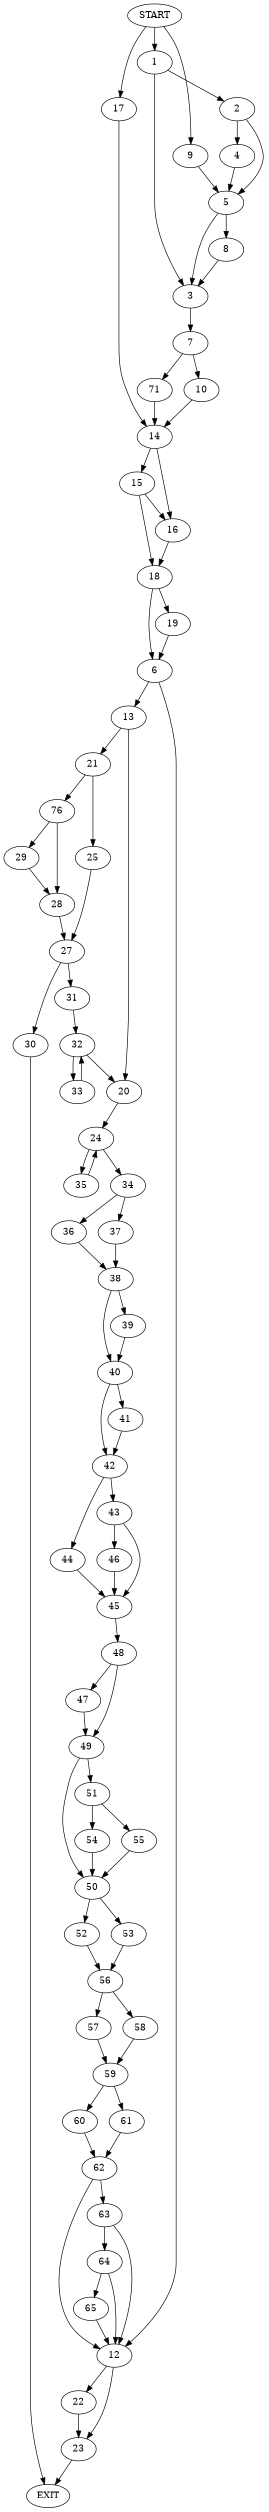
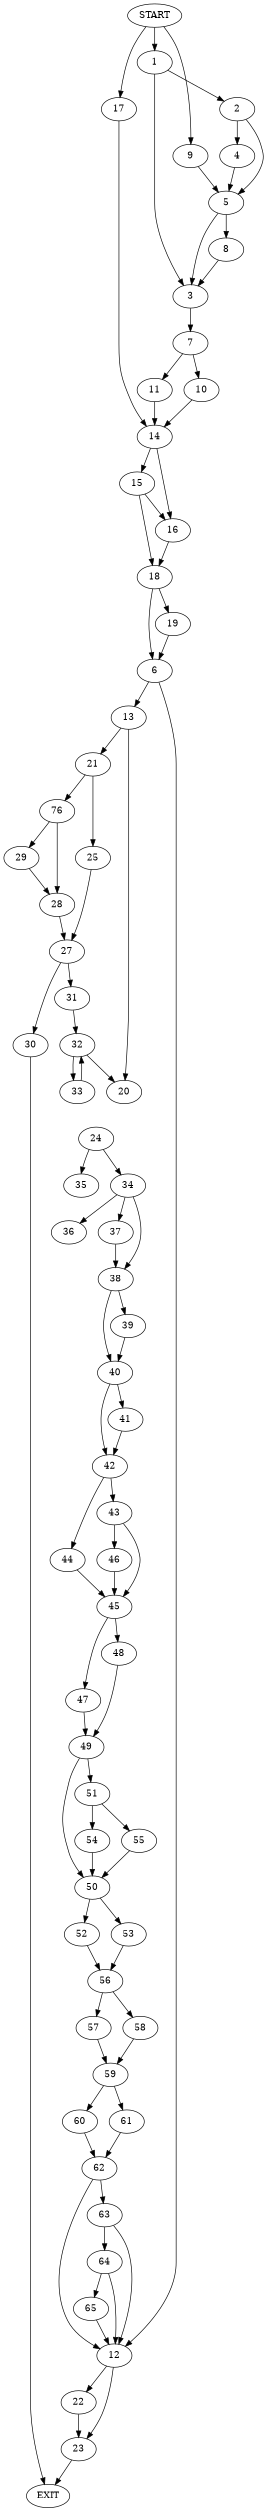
node "71": label "71" -> "11"
edge "20" -> "24": removed
edge "35" -> "24": removed
edge "36" -> "38": now "34" -> "38"
edge "48" -> "47": now "45" -> "47"
